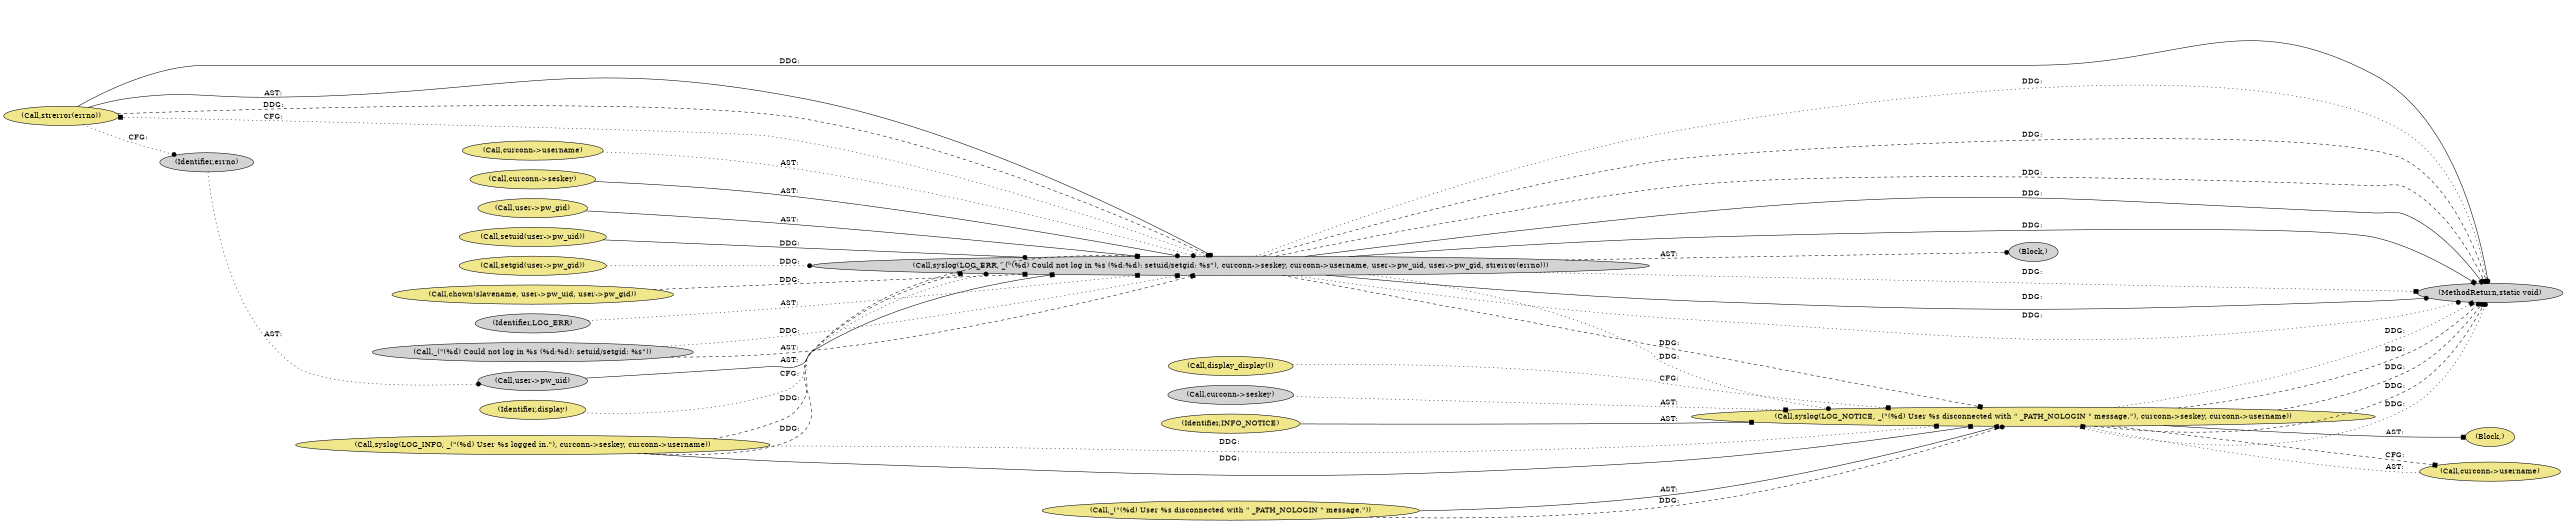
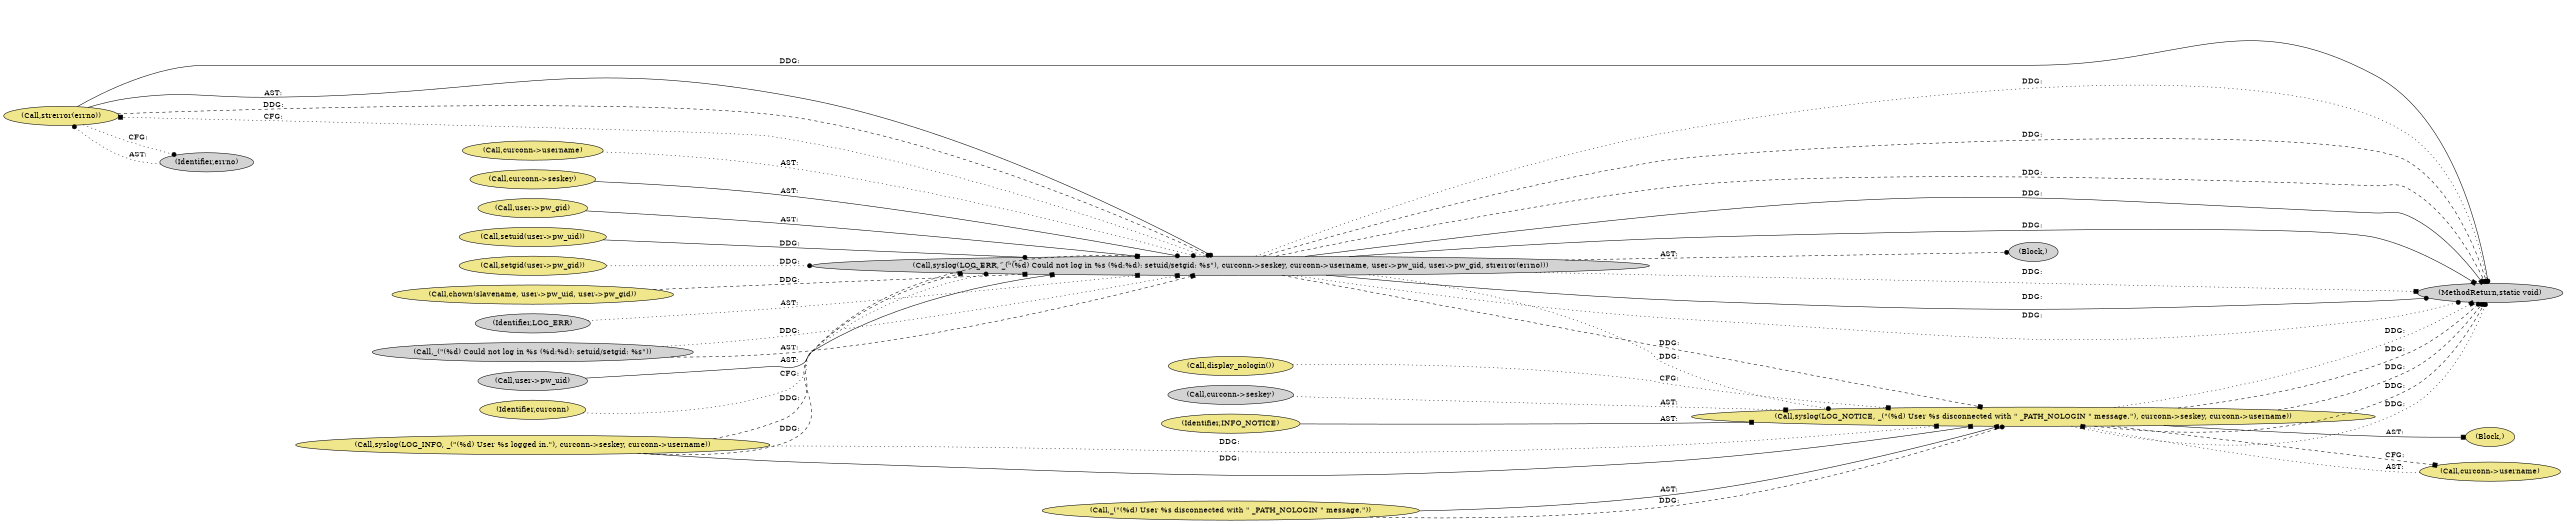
edge "(Identifier,errno)" -> "(Call,user->pw_uid)": now "(Identifier,errno)" -> "(Call,strerror(errno))"
node "(Call,display_display())": label "(Call,display_display())" -> "(Call,display_nologin())"
node "(Identifier,display)": label "(Identifier,display)" -> "(Identifier,curconn)"
